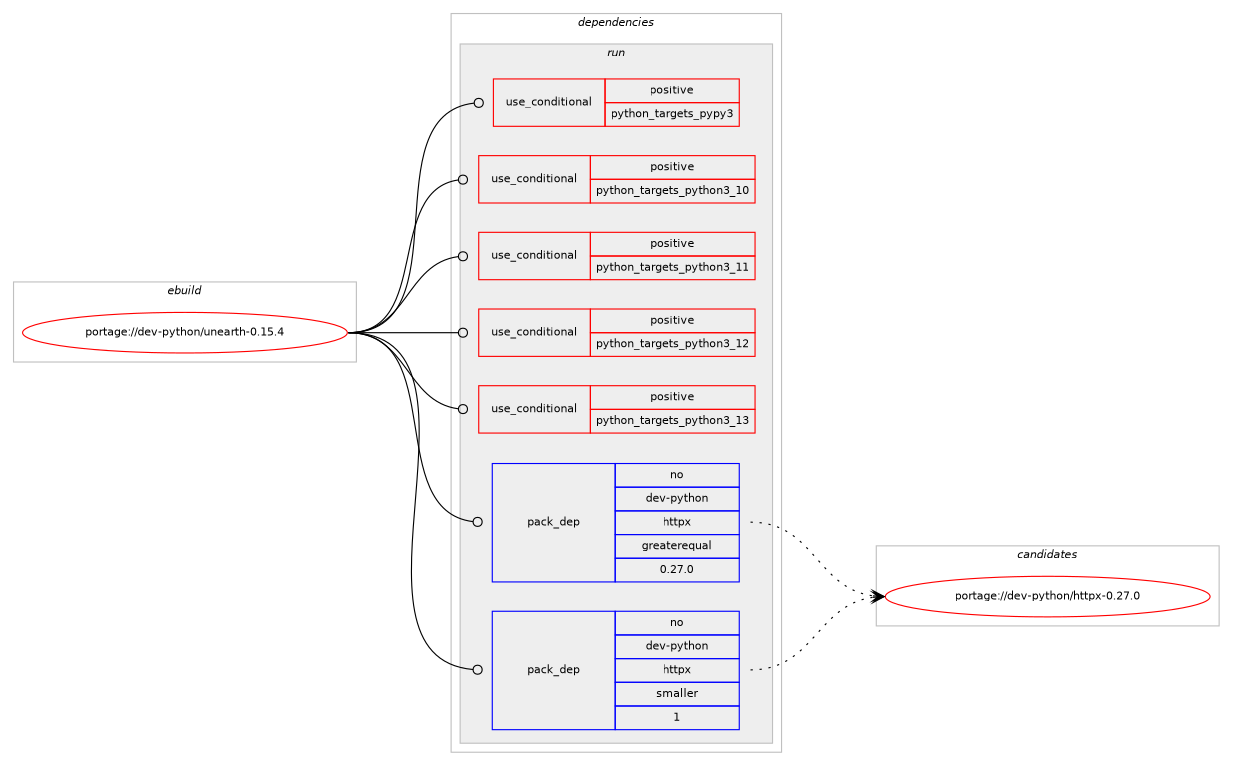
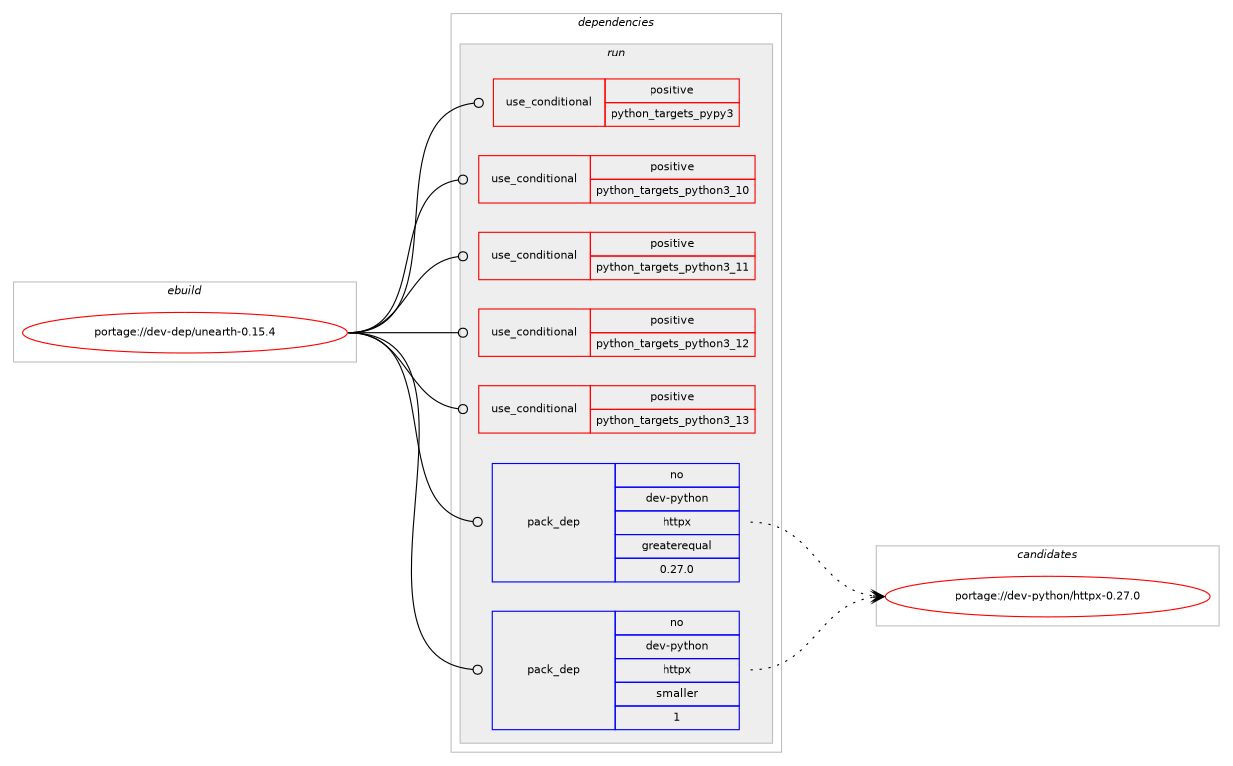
node "portage://dev-python/unearth-0.15.4": label "portage://dev-python/unearth-0.15.4" -> "portage://dev-dep/unearth-0.15.4"
